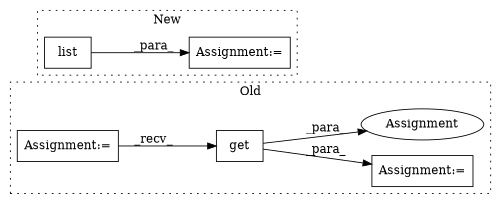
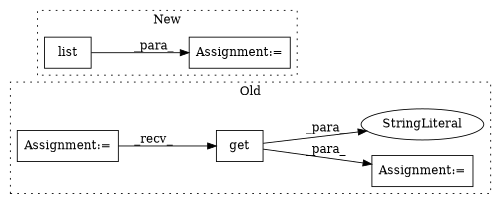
node "Assignment": label "Assignment" -> "StringLiteral"
